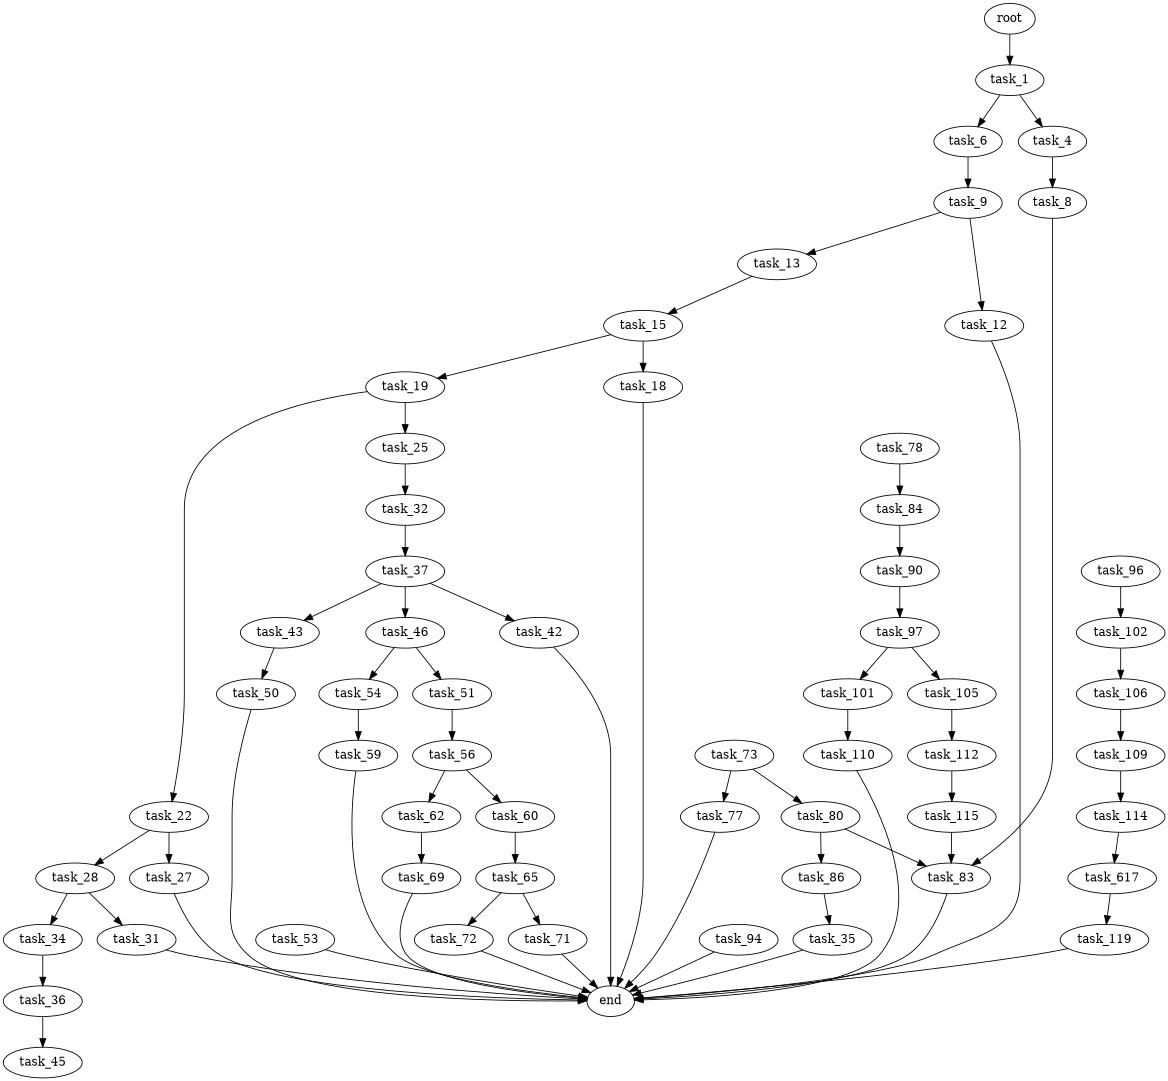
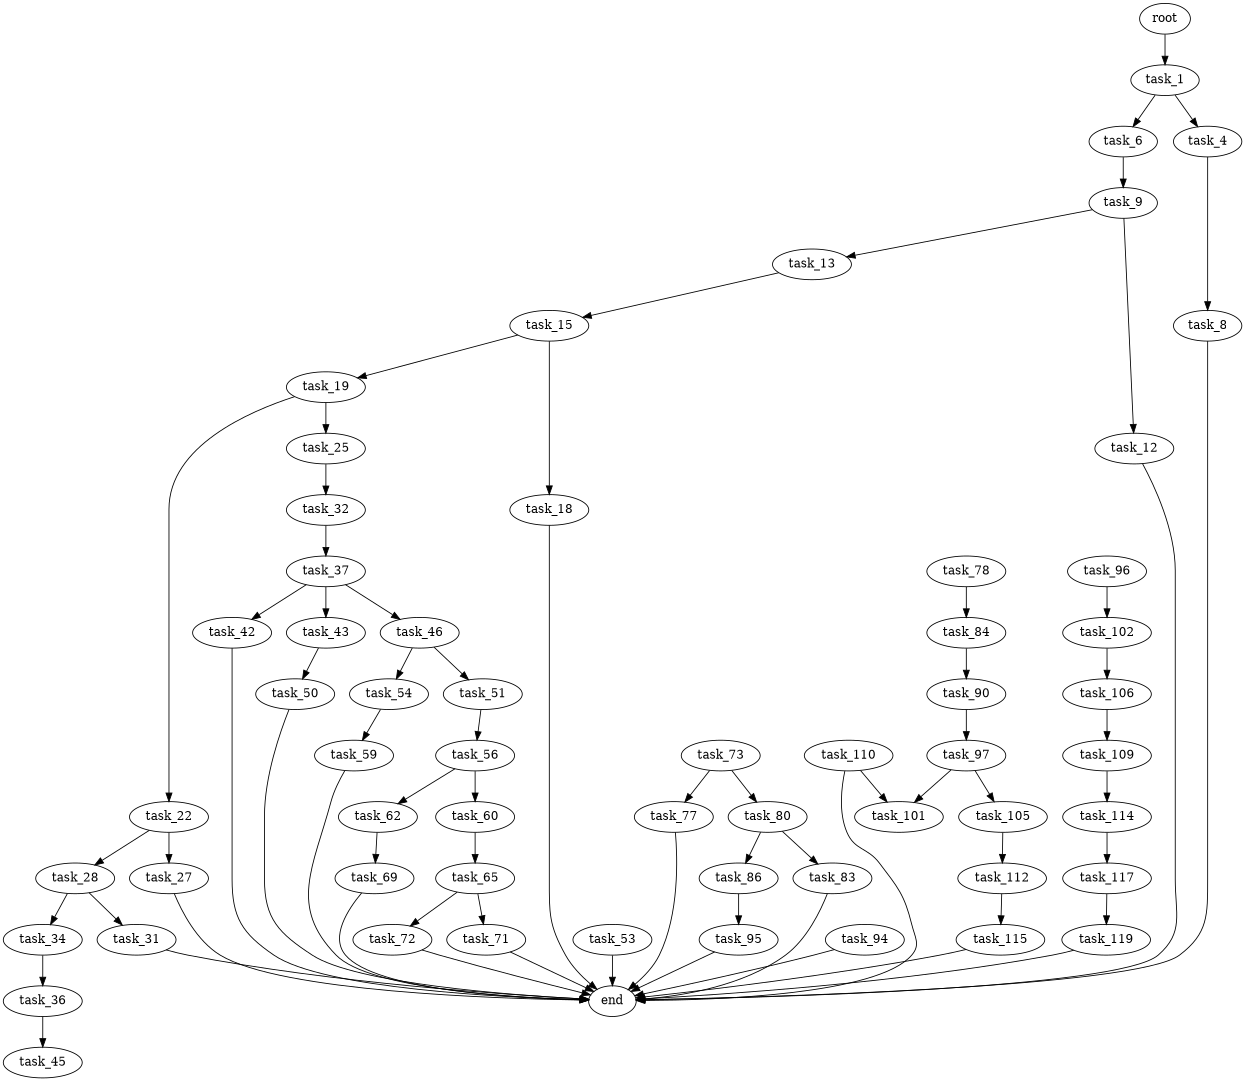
edge "task_8" -> "task_83": now "task_8" -> "end"
edge "task_101" -> "task_110": reversed
edge "task_115" -> "task_83": now "task_115" -> "end"
node "task_617": label "task_617" -> "task_117"
node "task_35": label "task_35" -> "task_95"
